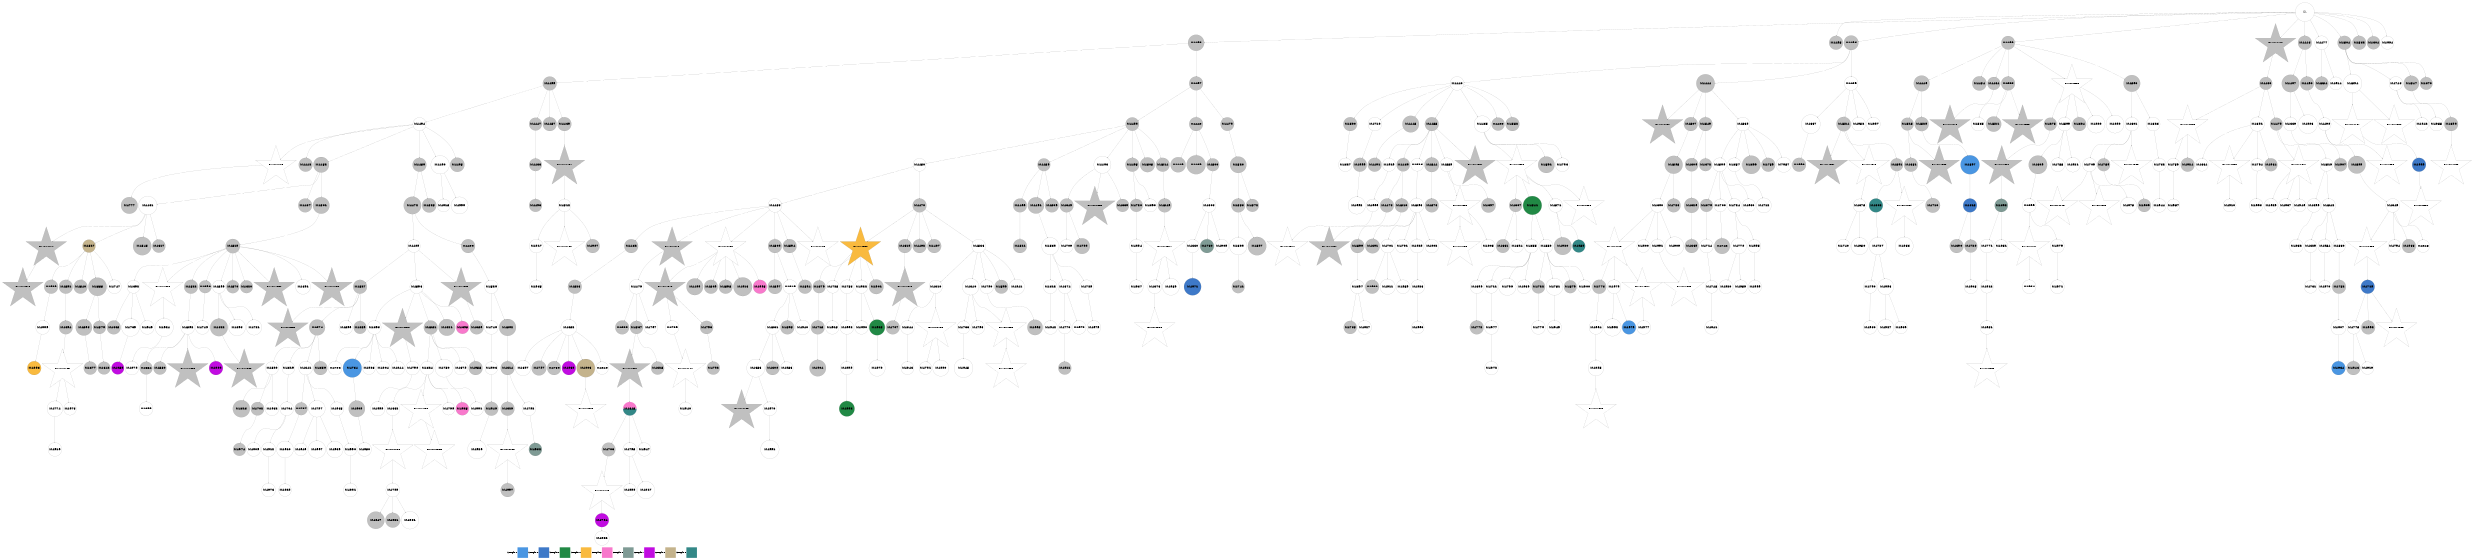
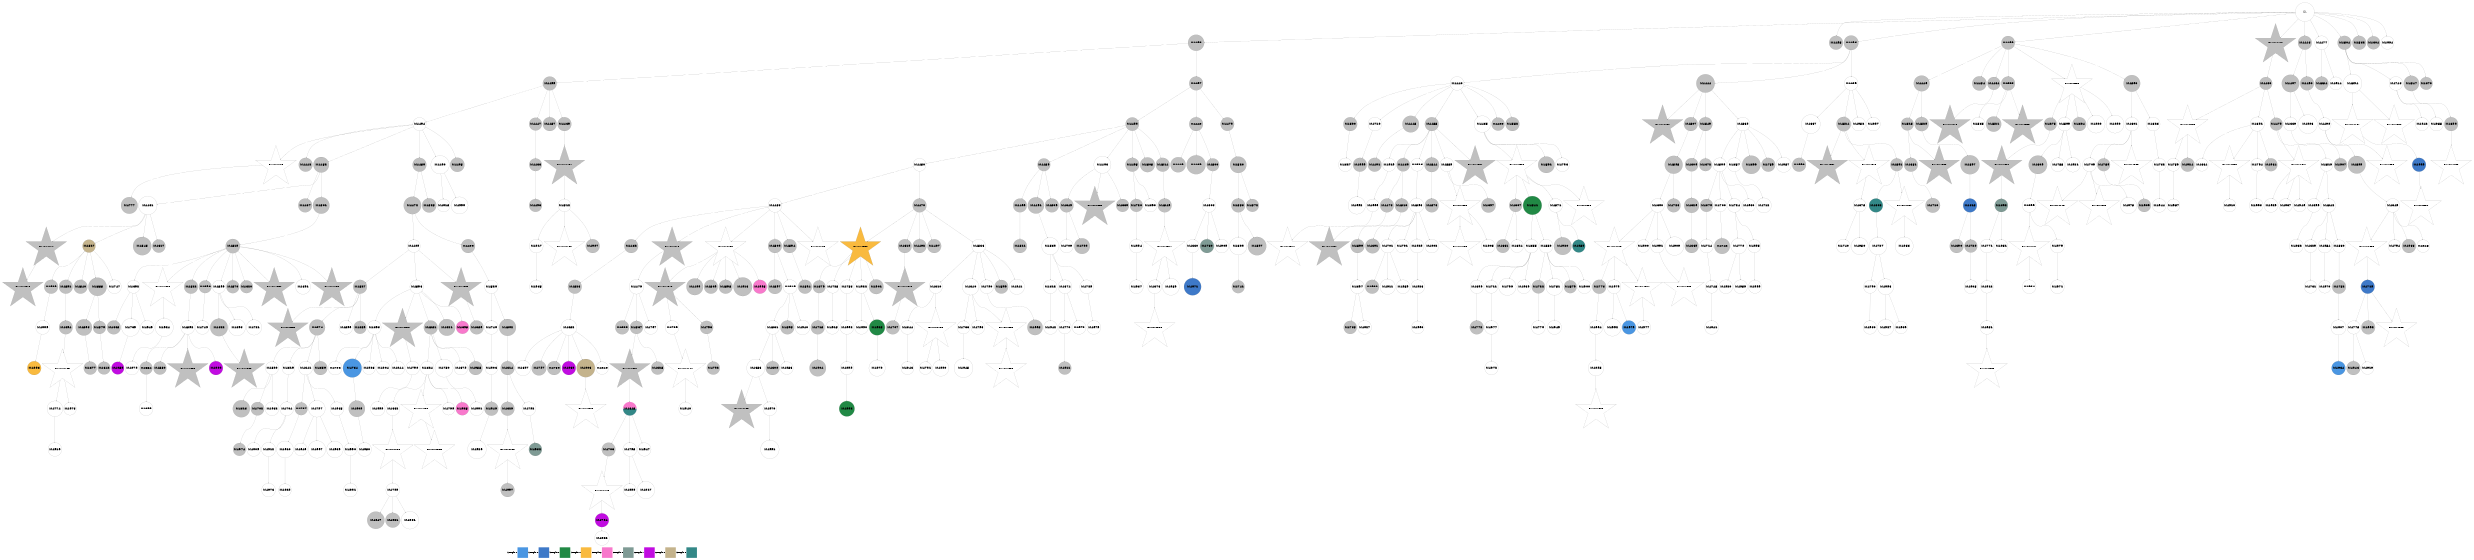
node "M7857": label "M7857" -> "M4857"
node "M4597": fillcolor #4a96e2 -> grey
